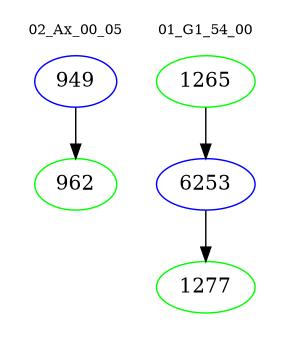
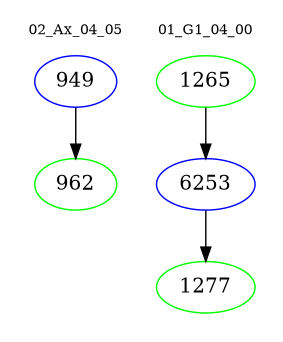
cluster "02_Ax_00_05": label "02_Ax_00_05" -> "02_Ax_04_05"
cluster "01_G1_54_00": label "01_G1_54_00" -> "01_G1_04_00"
